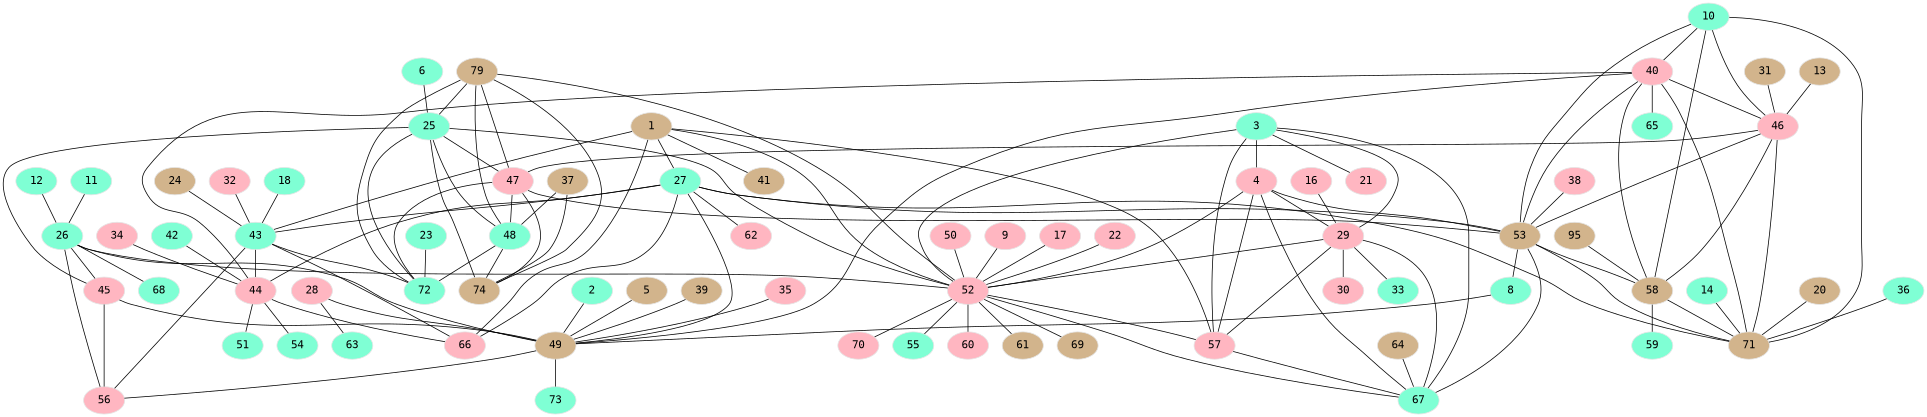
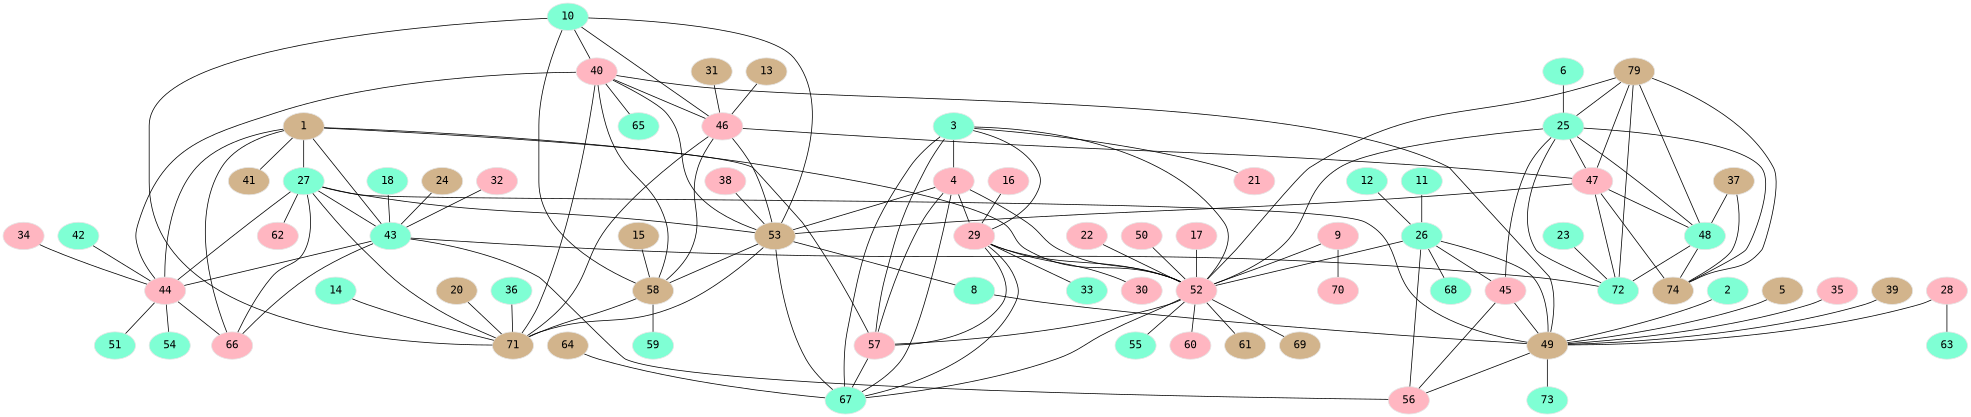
edge "1" -- "44": added
node "95": label "95" -> "15"
edge "52" -- "70": now "9" -- "70"
